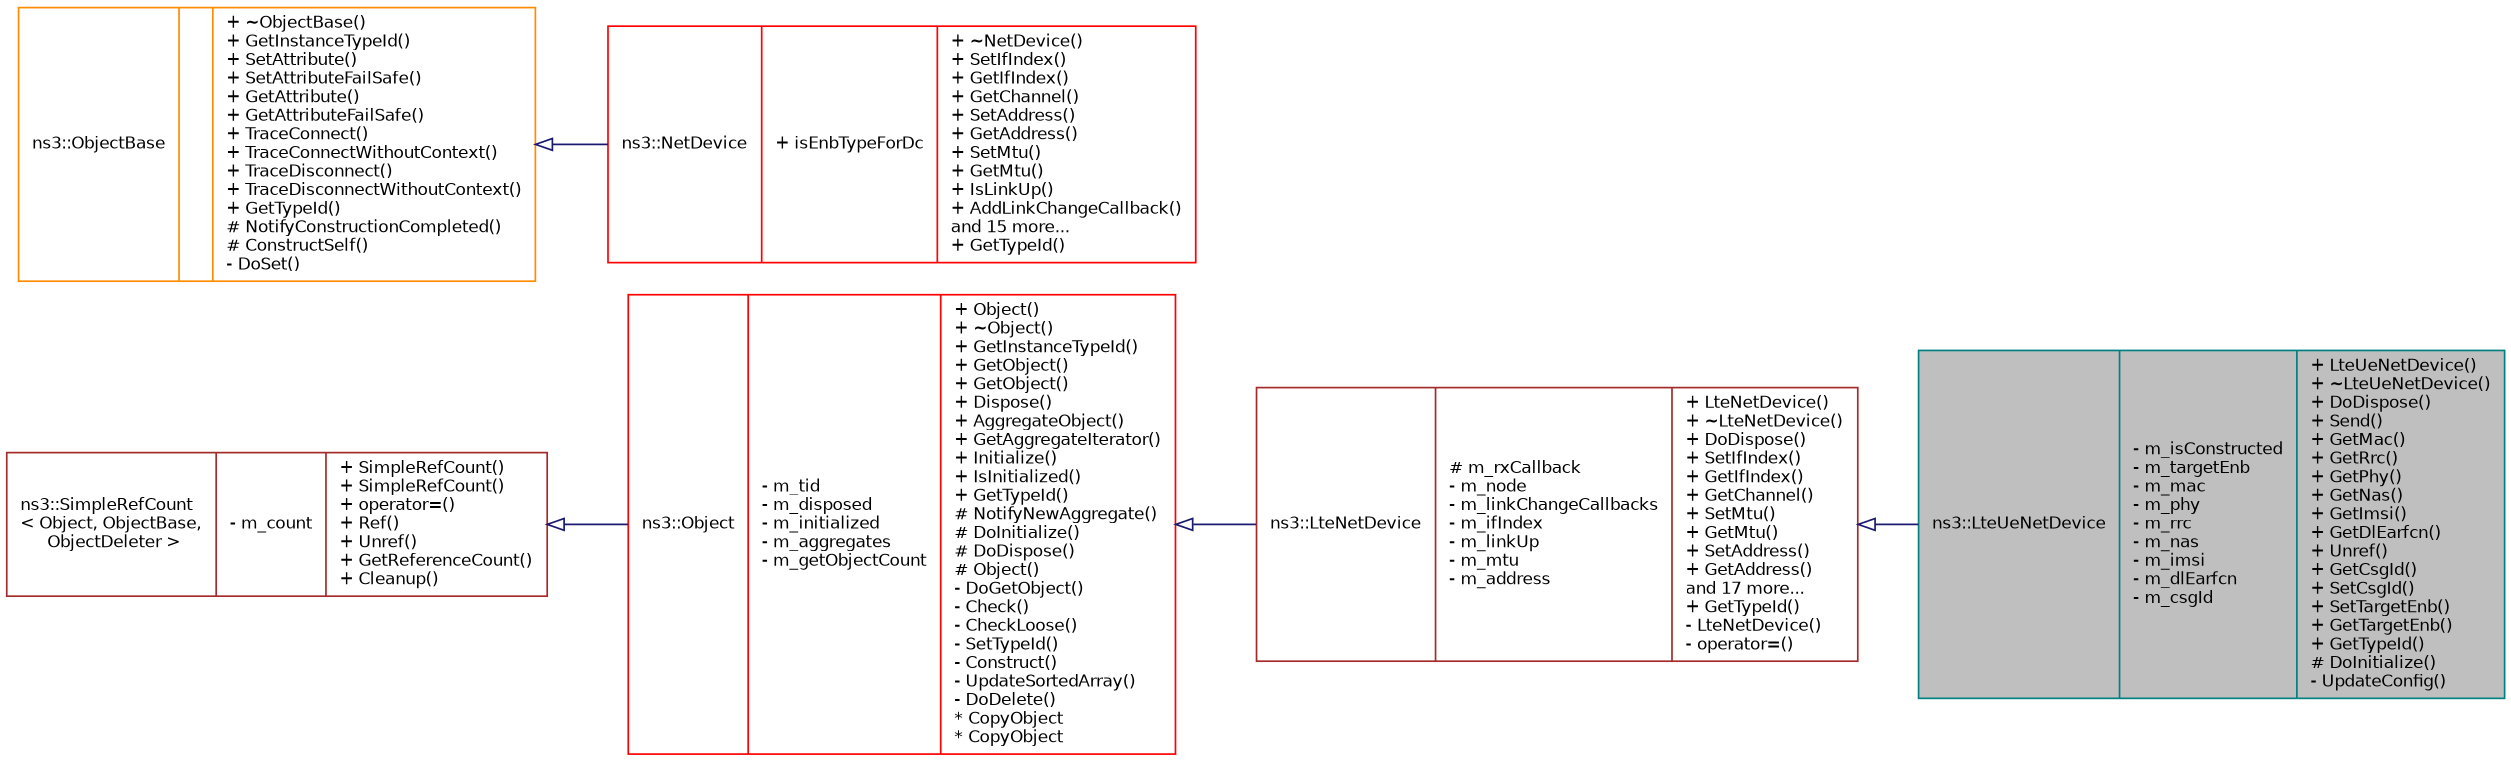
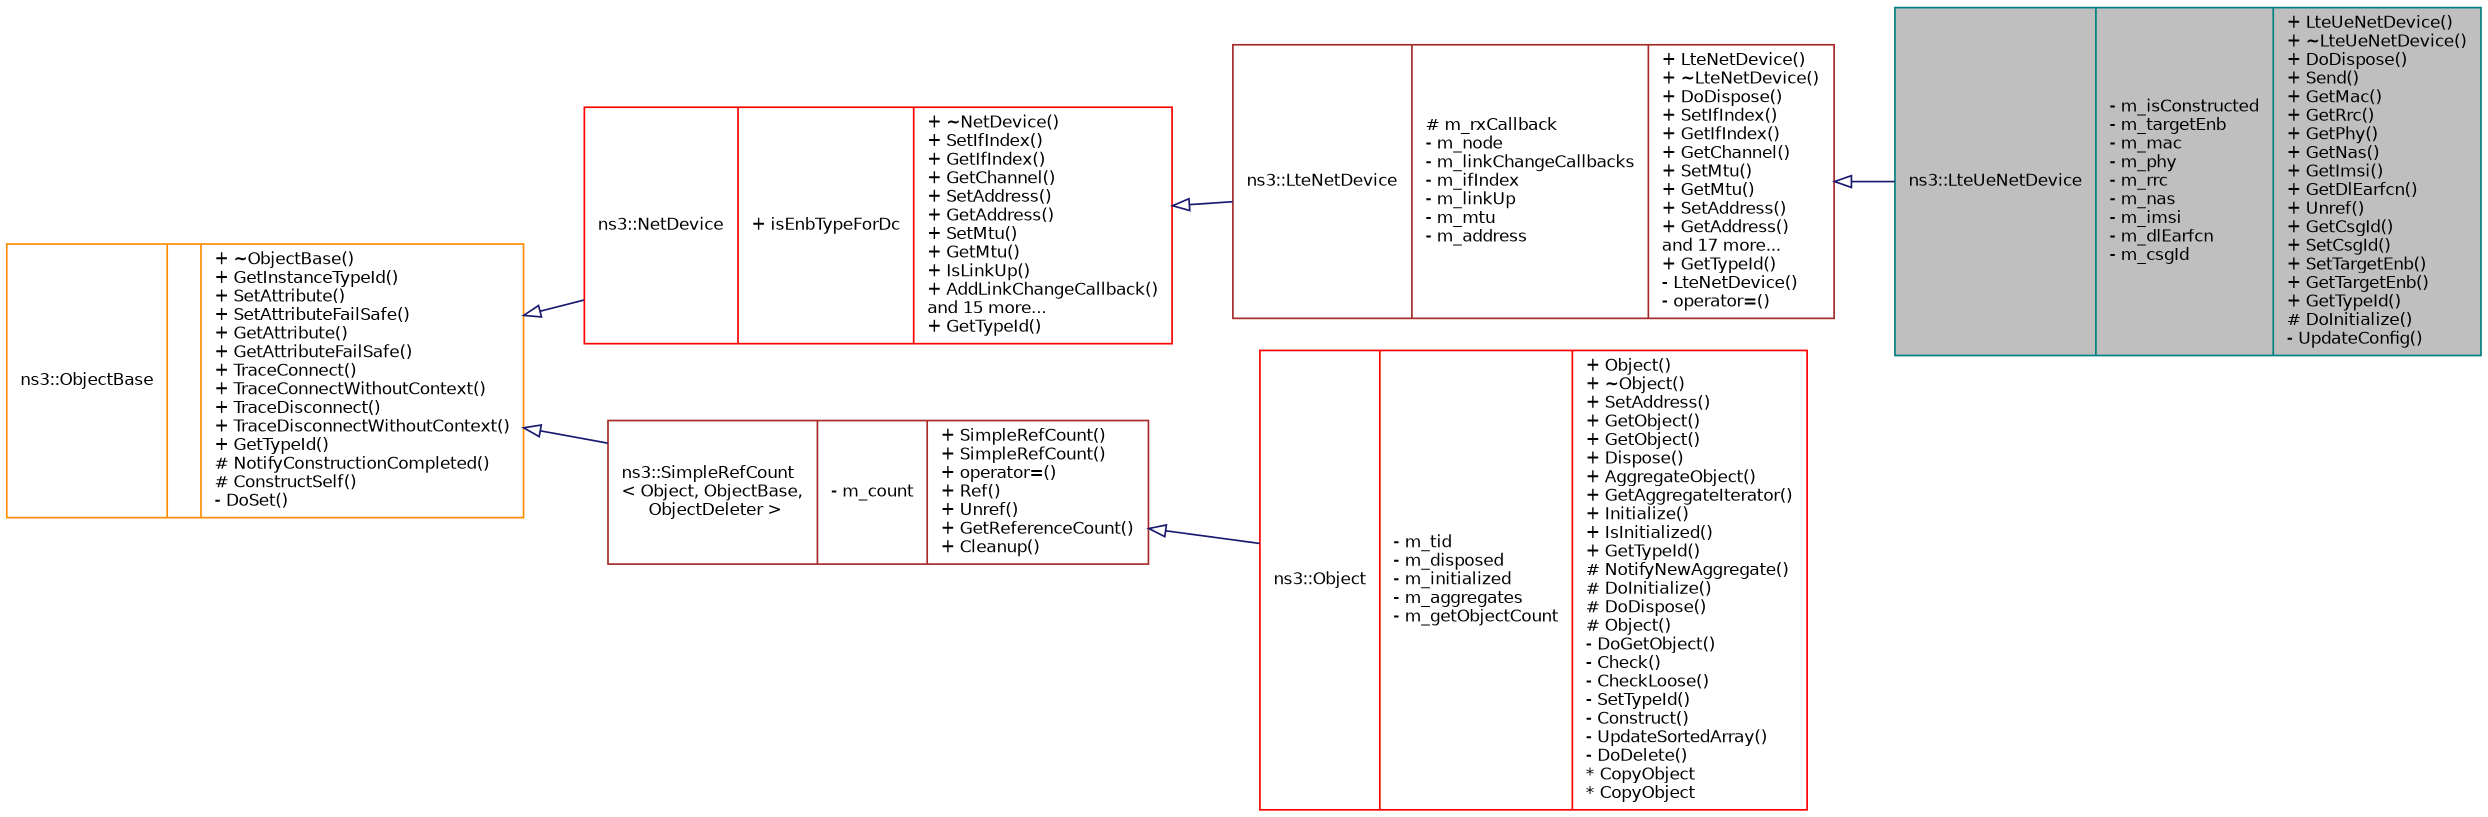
node "ns3::Object": text "+ GetInstanceTypeId()" -> "+ SetAddress()"
edge "ns3::SimpleRefCount" -> "ns3::ObjectBase": added
edge "ns3::LteNetDevice" -> "ns3::Object": now "ns3::LteNetDevice" -> "ns3::NetDevice"
